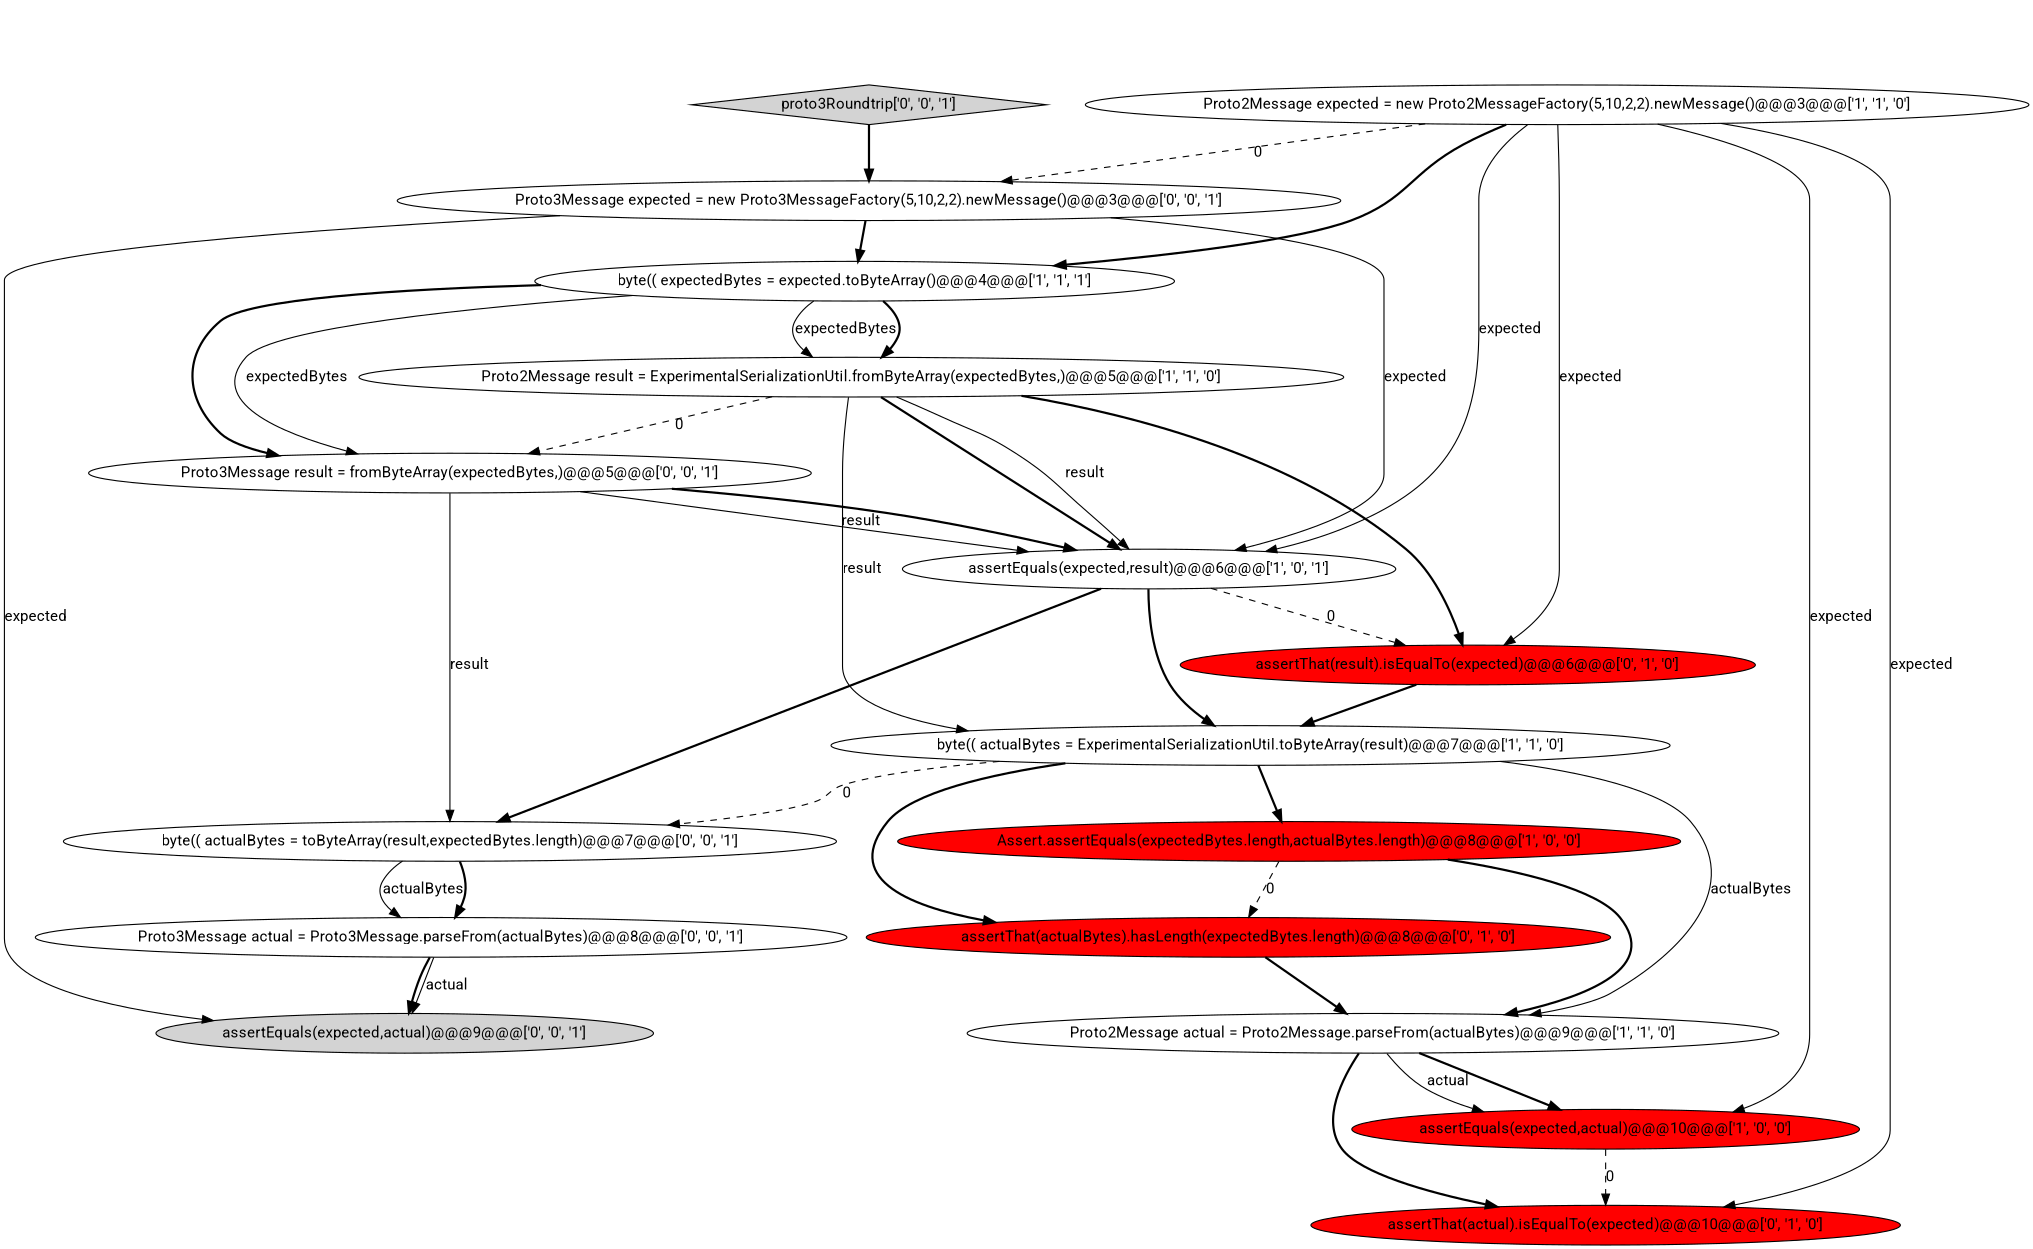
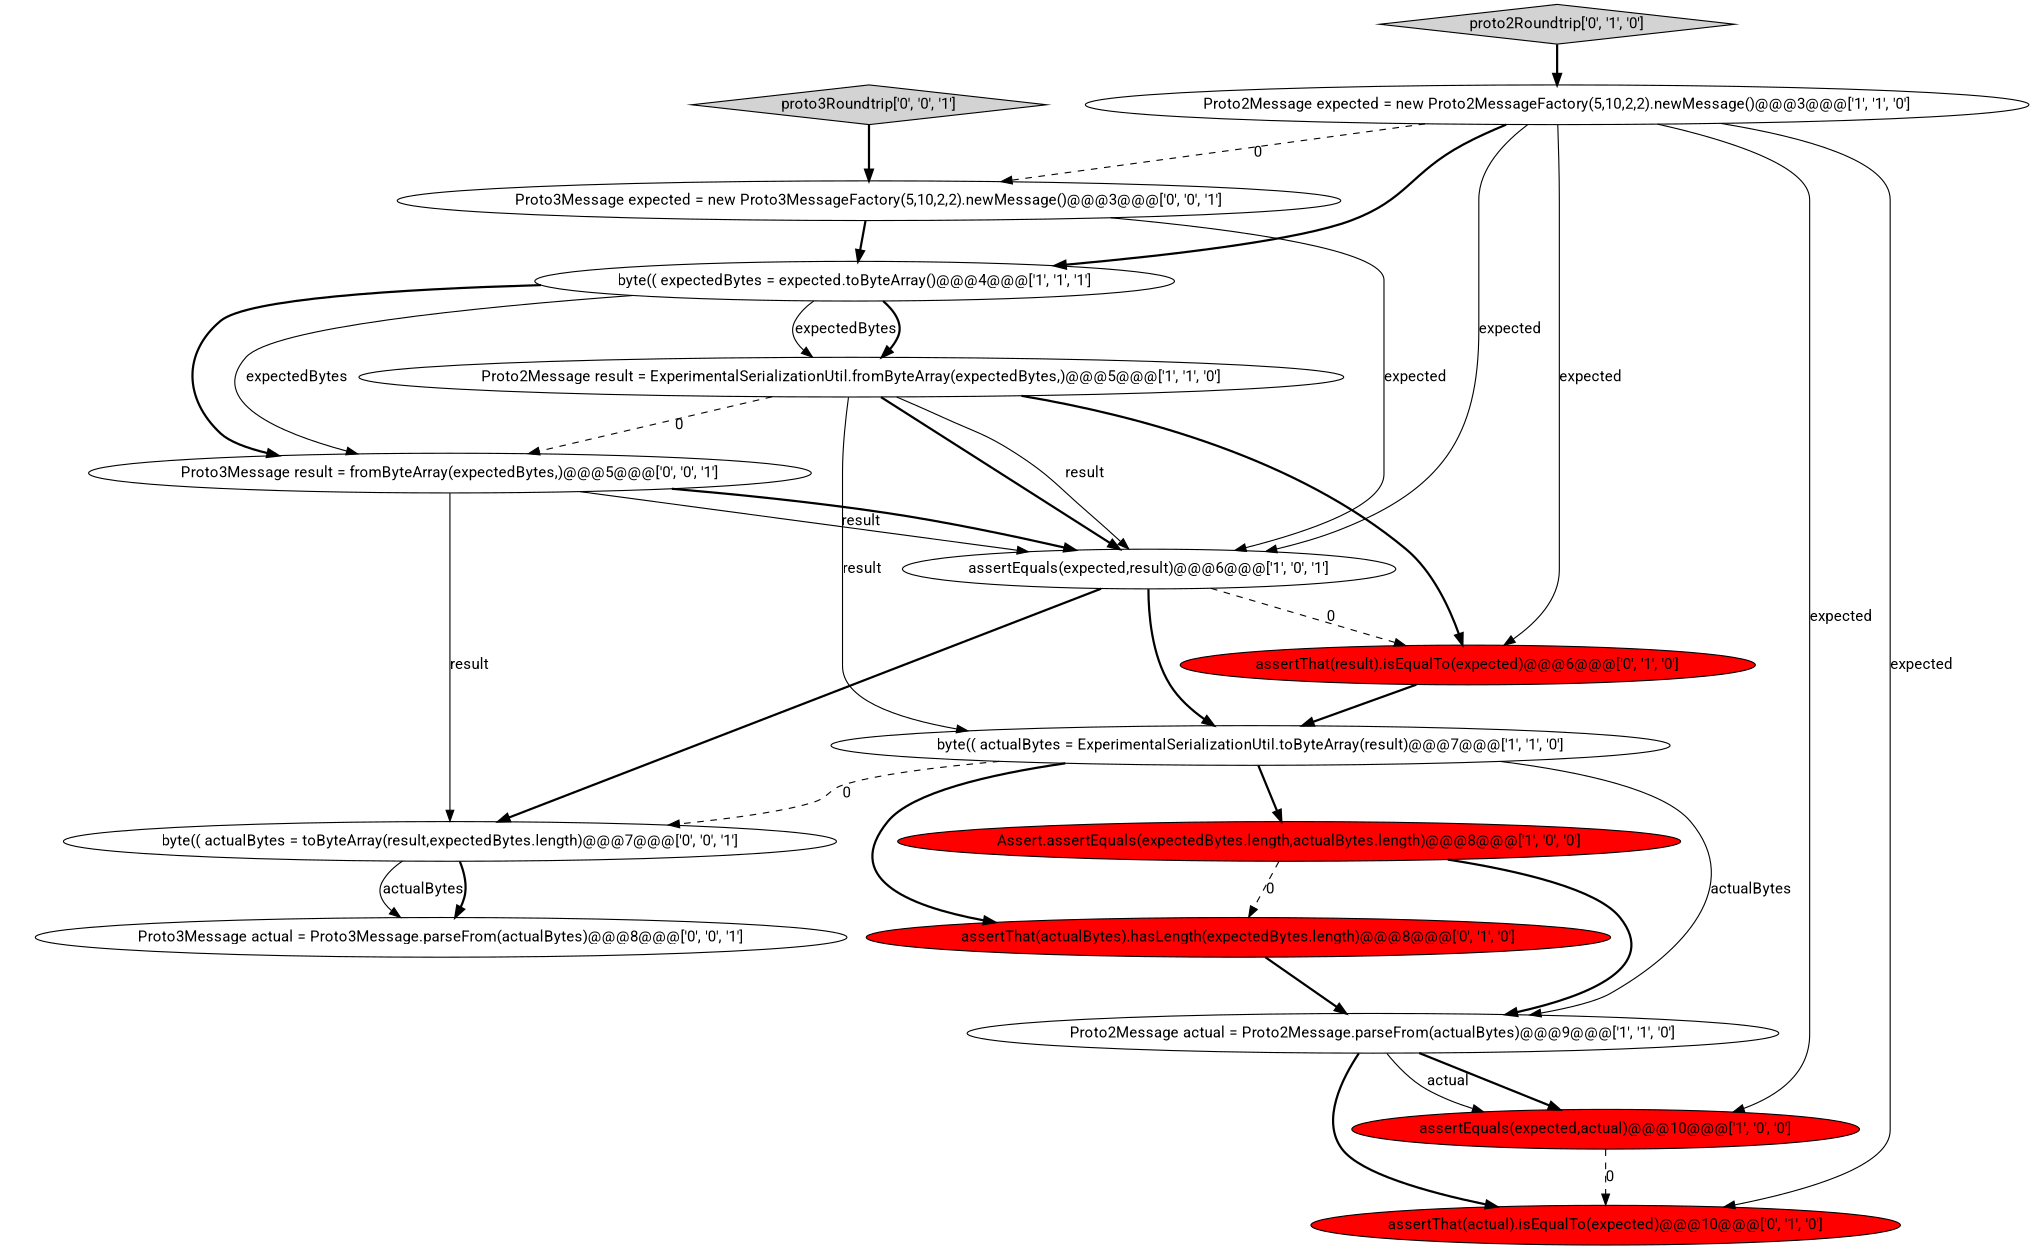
node "proto2Roundtrip['0', '1', '0']": added
node "assertEquals(expected,actual)@@@9@@@['0', '0', '1']": removed
